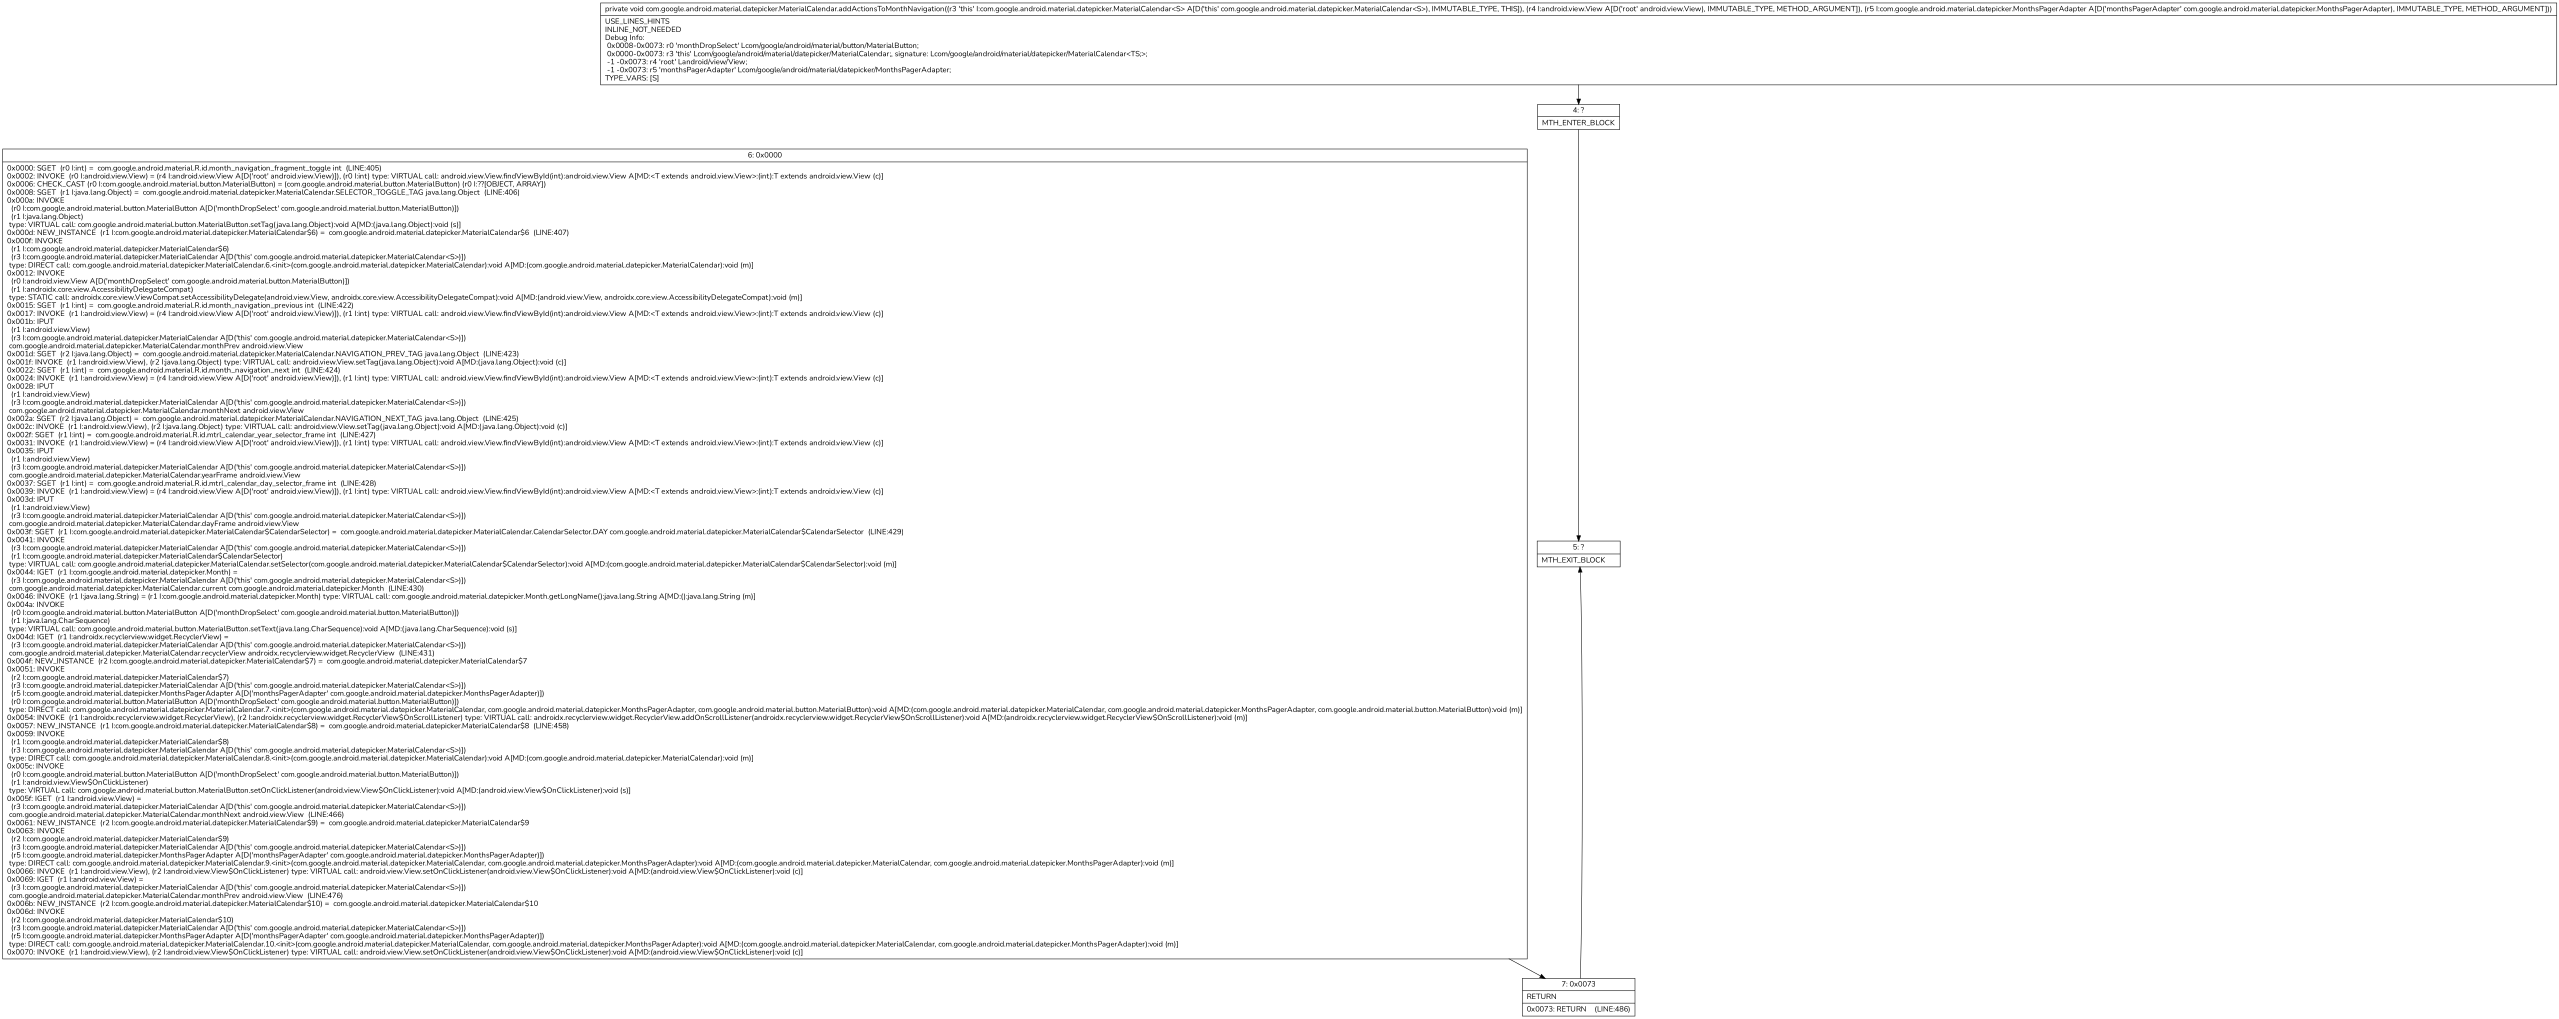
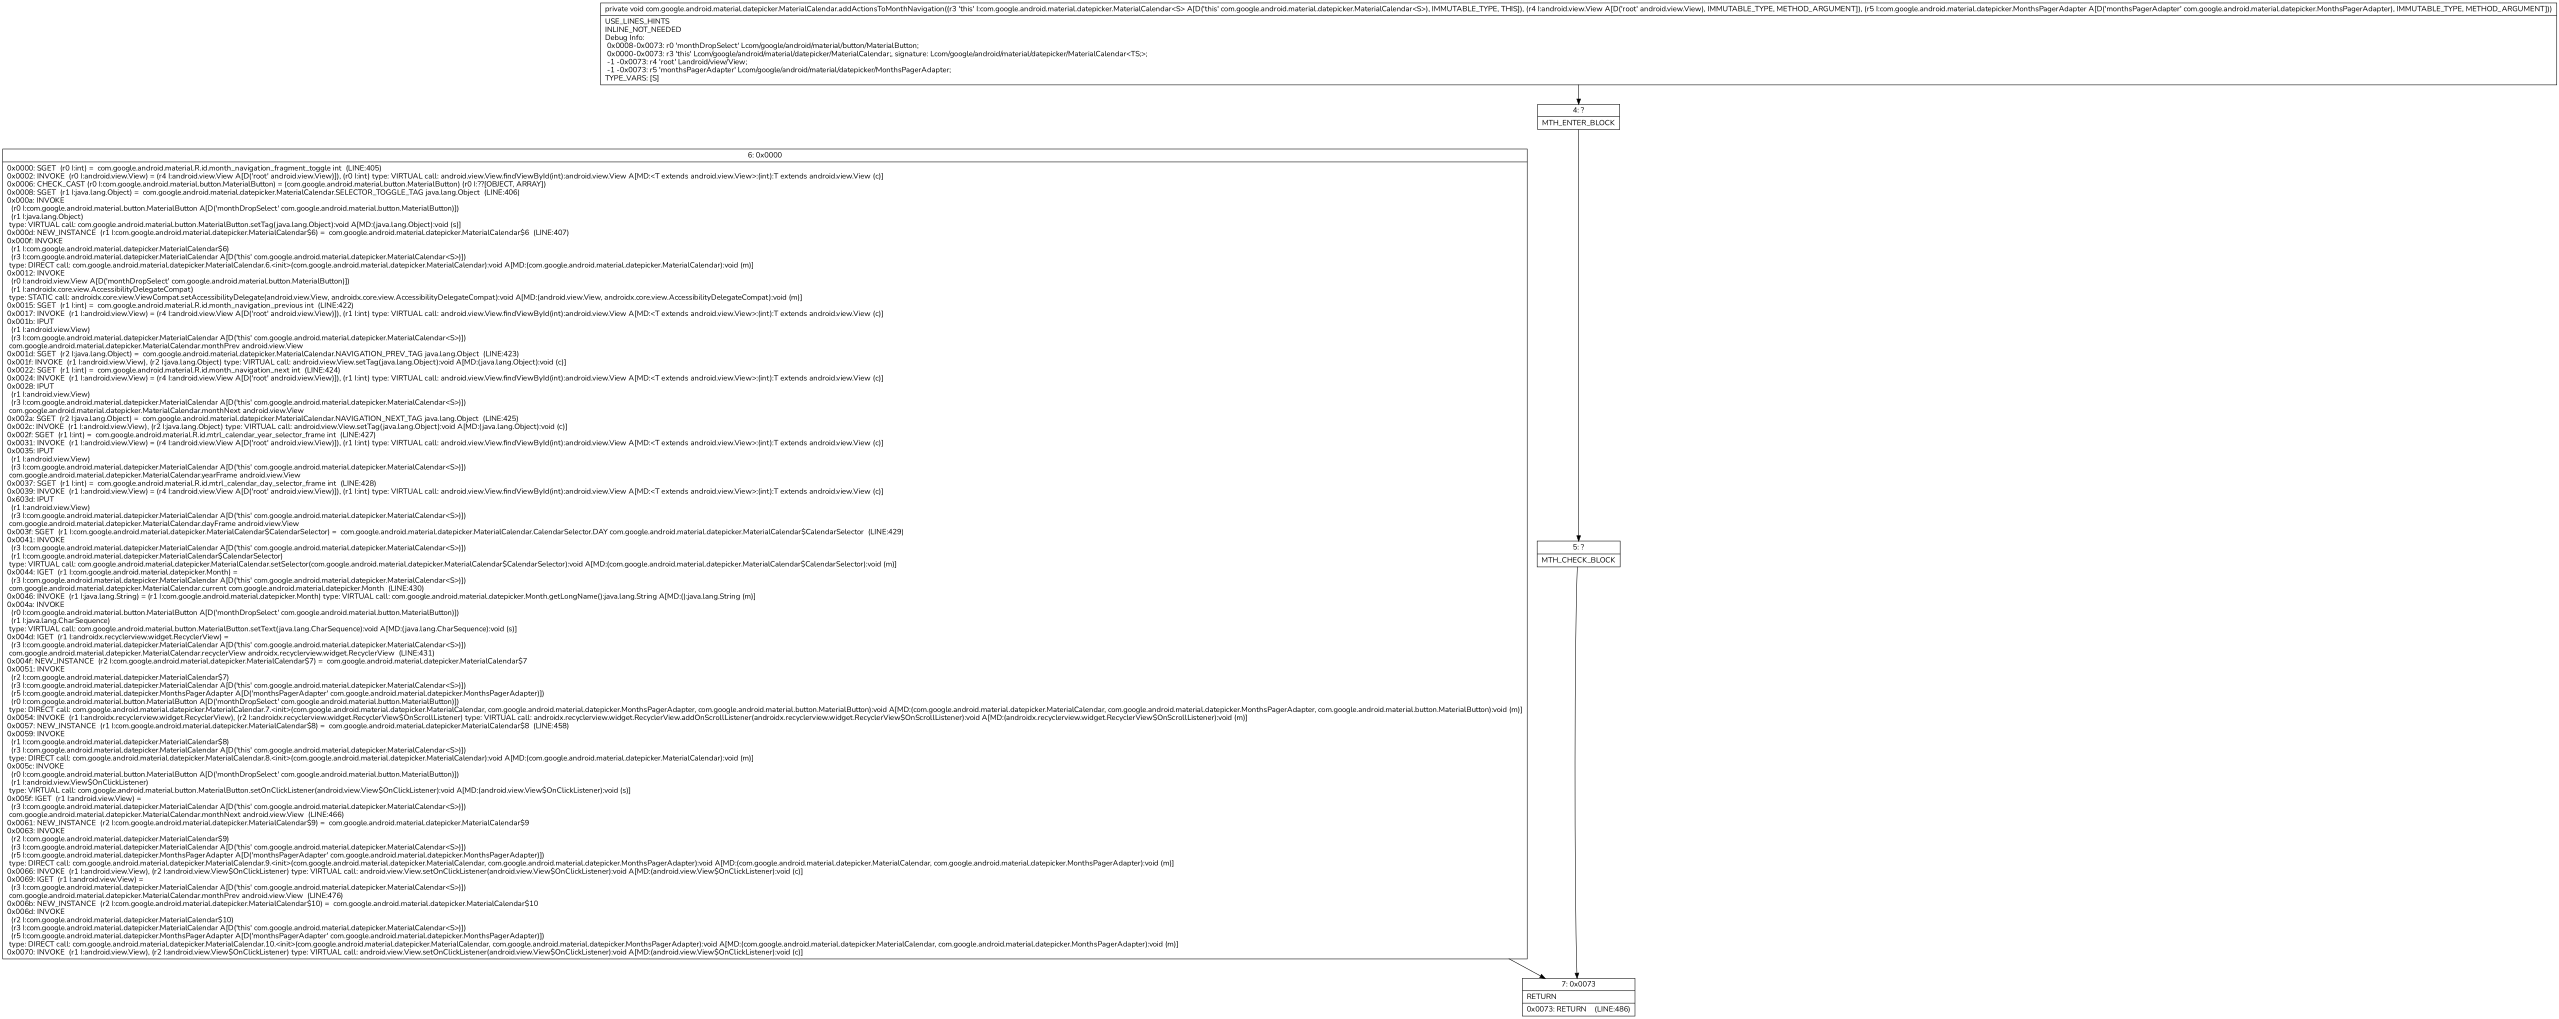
node "6: 0x0000": text "0x003d: IPUT" -> "0x603d: IPUT"
node "5: ?": text "MTH_EXIT_BLOCK" -> "MTH_CHECK_BLOCK"
edge "7: 0x0073" -> "5: ?": reversed
